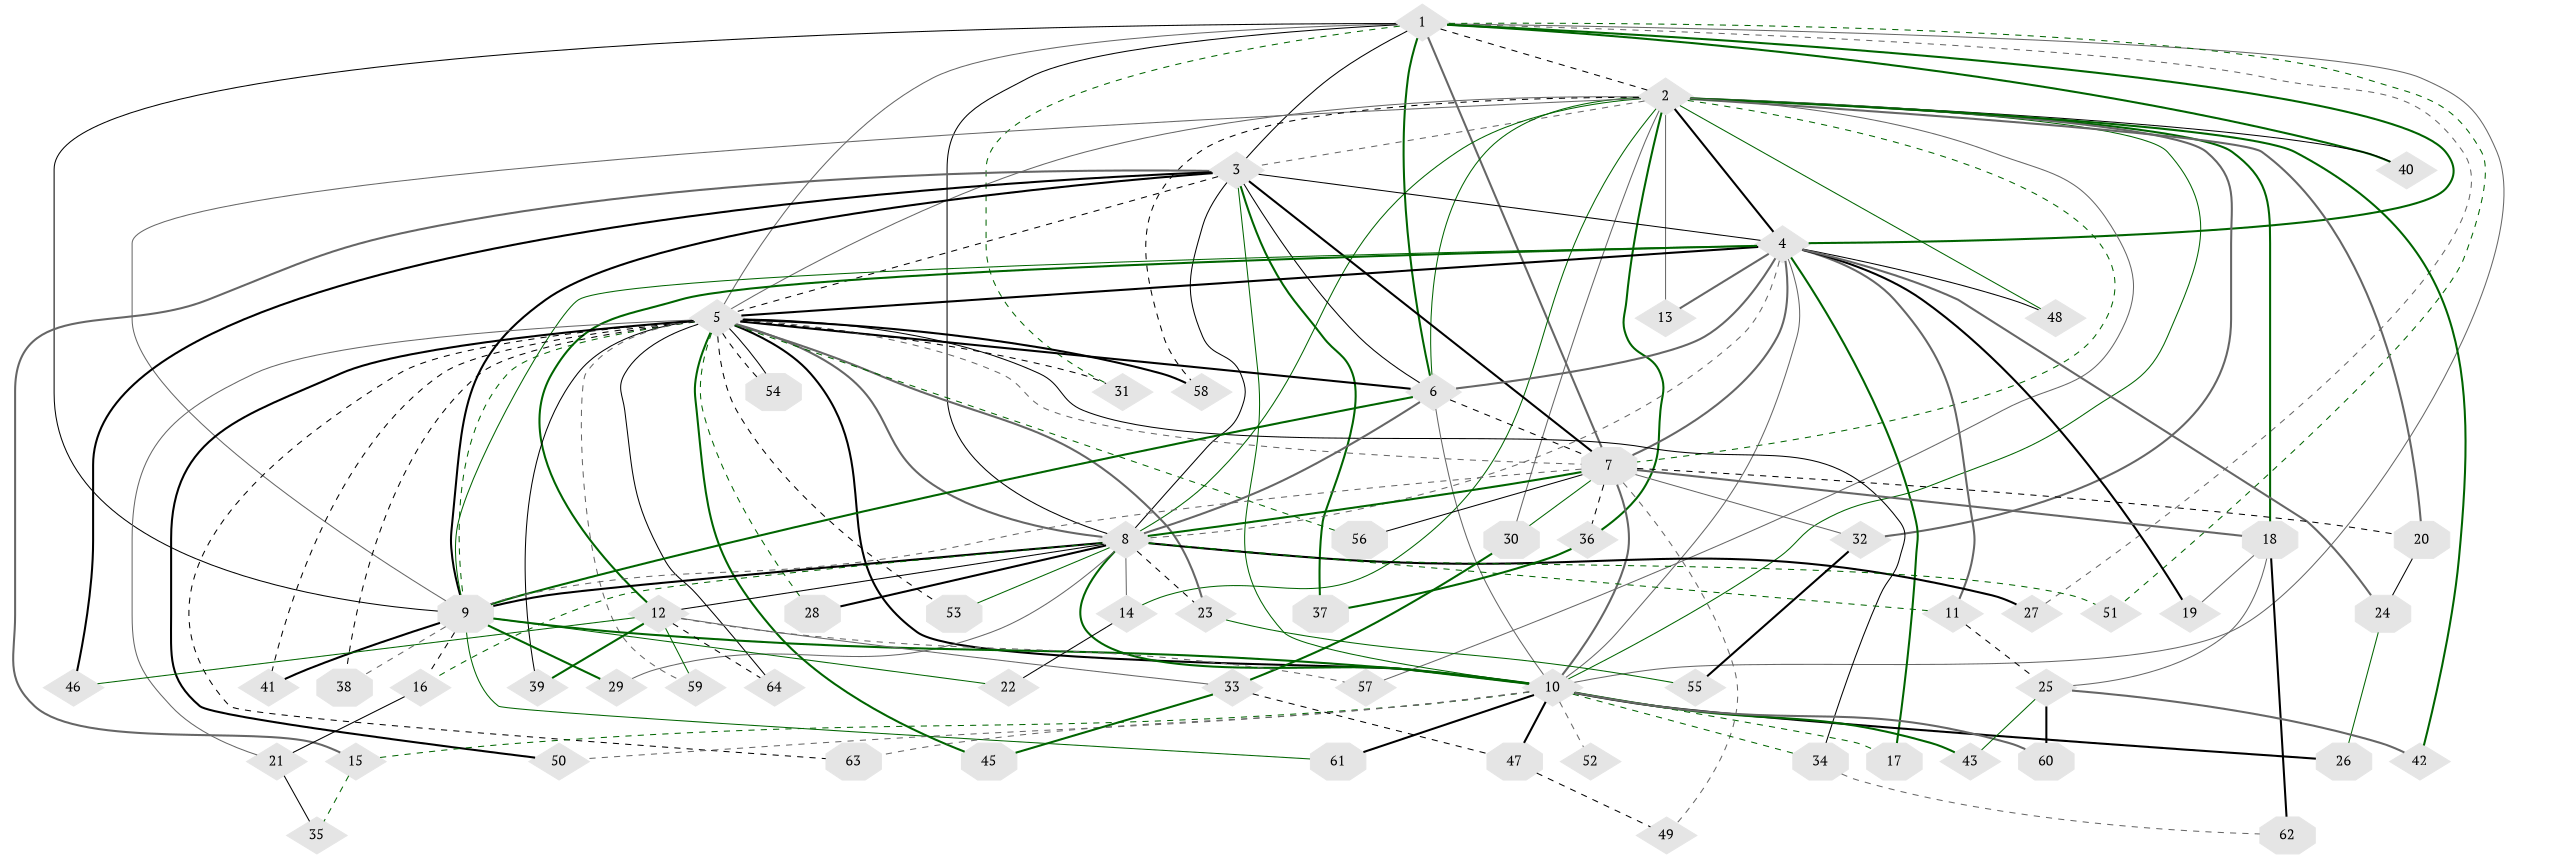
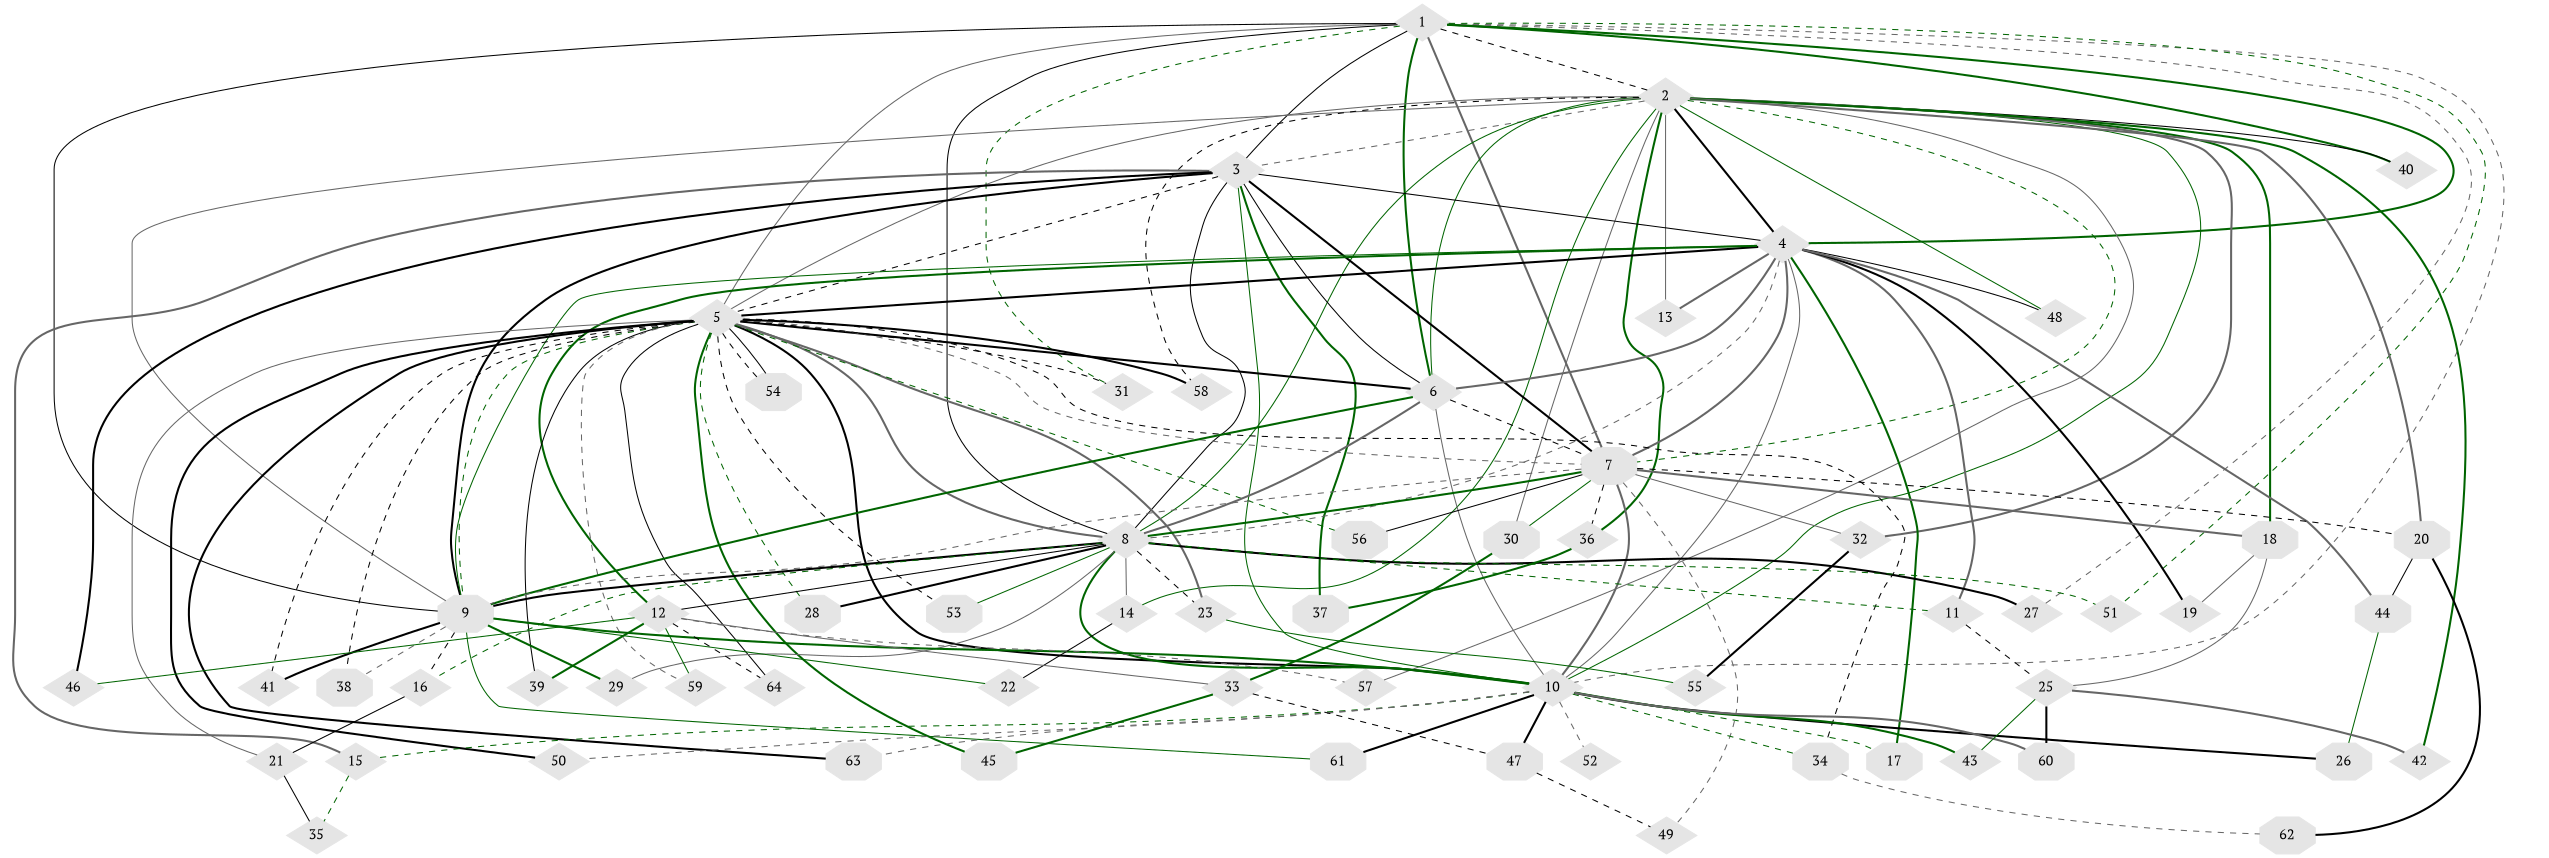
edge "1" -- "10": style solid -> dashed
edge "5" -- "34": style solid -> dashed
node "24": label "24" -> "44"
edge "5" -- "63": style dashed -> bold
edge "18" -- "62": now "20" -- "62"
